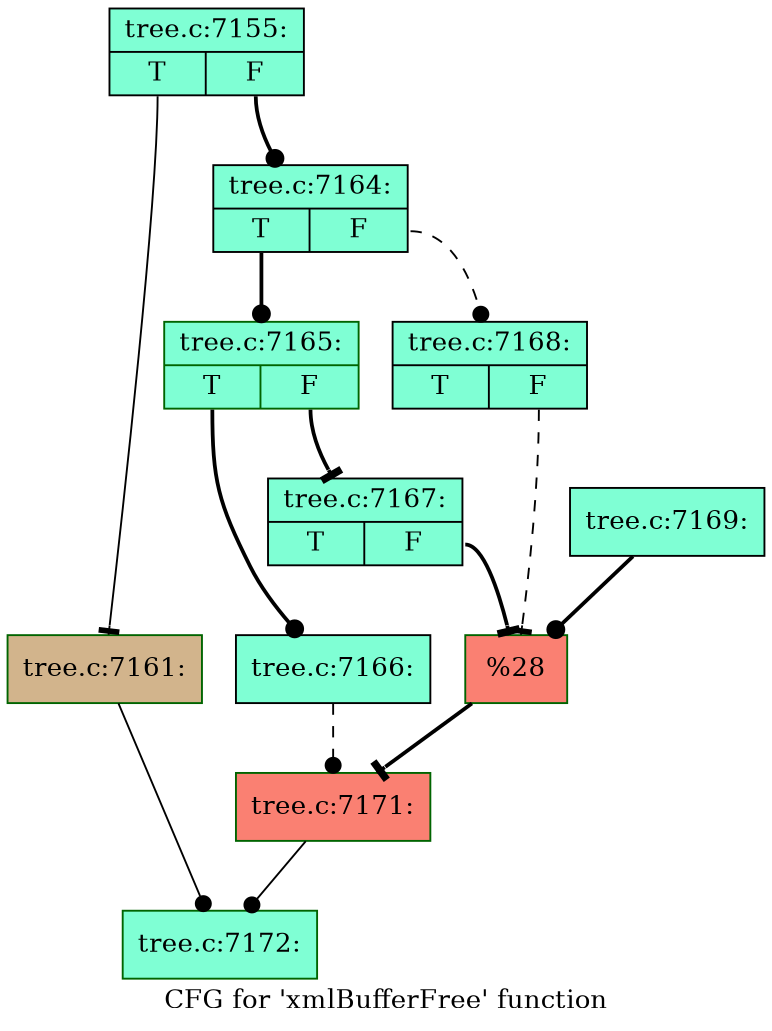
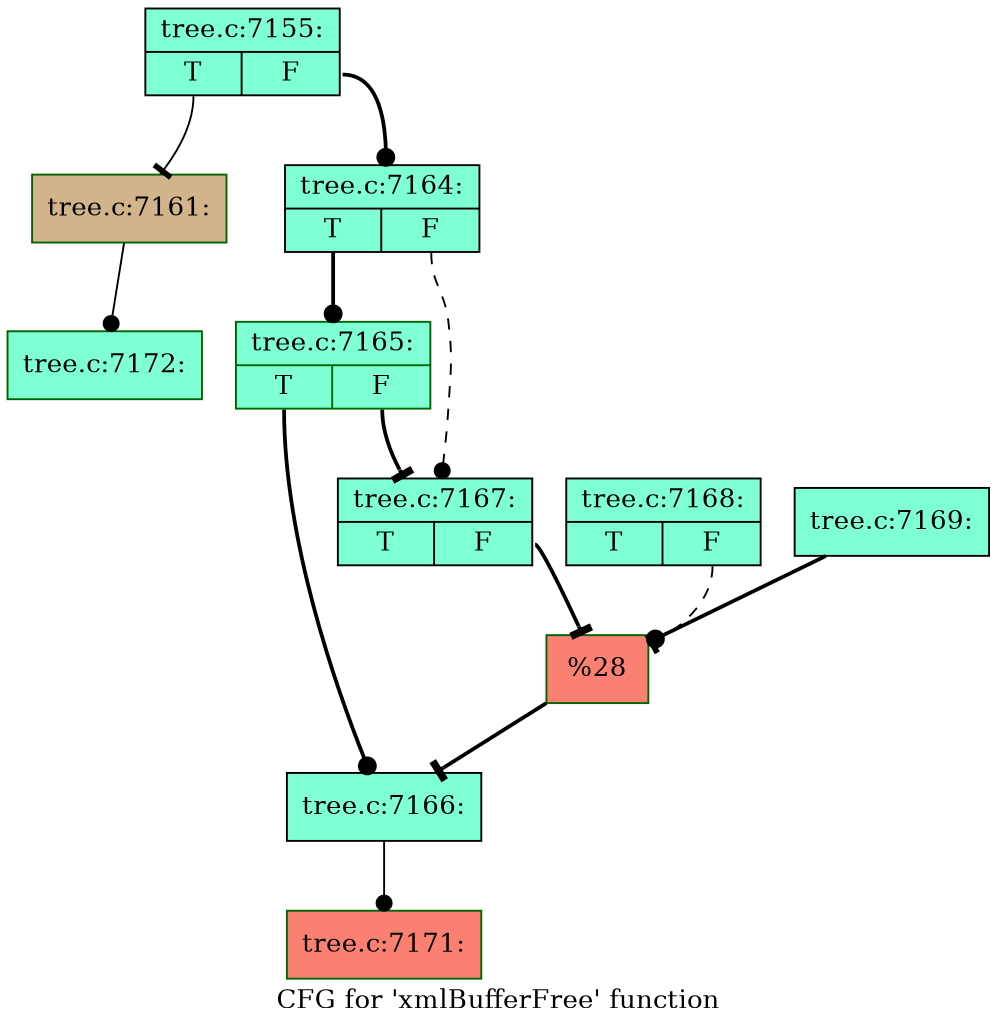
edge "tree.c:7164:" -> "tree.c:7168:": now "tree.c:7164:" -> "tree.c:7167:"
edge "tree.c:7166:" -> "tree.c:7171:": style dashed -> solid
edge "%28" -> "tree.c:7171:": now "%28" -> "tree.c:7166:"
edge "tree.c:7171:" -> "tree.c:7172:": removed
